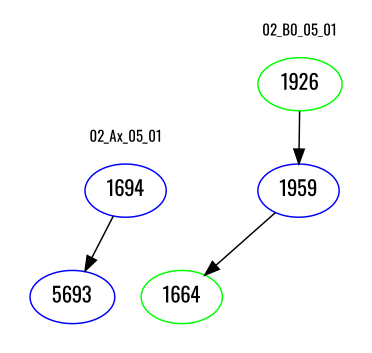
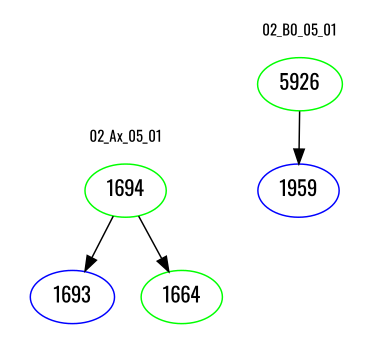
node "1926": label "1926" -> "5926"
node "1694": color blue -> green
edge "1959" -> "1664": now "1694" -> "1664"
node "5693": label "5693" -> "1693"
